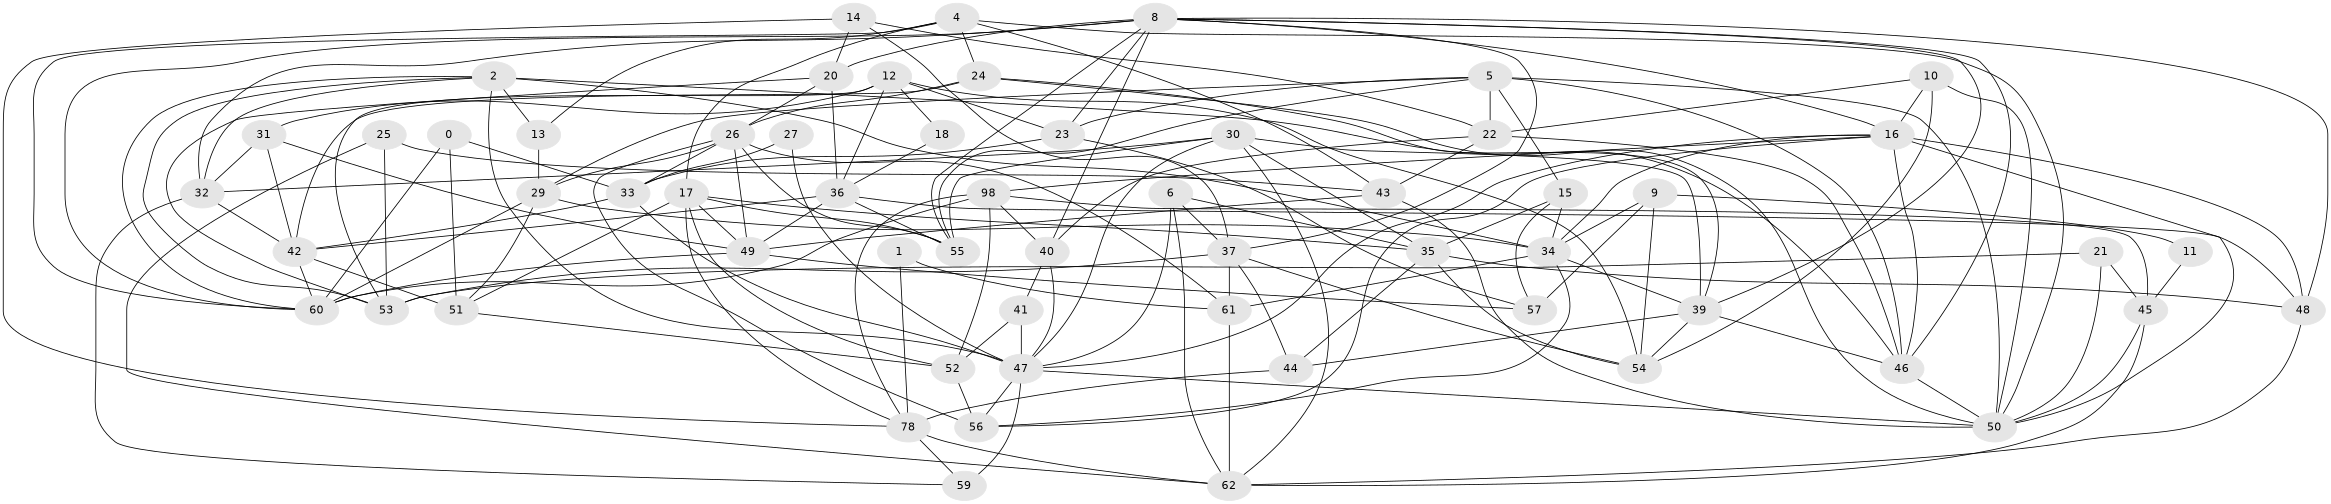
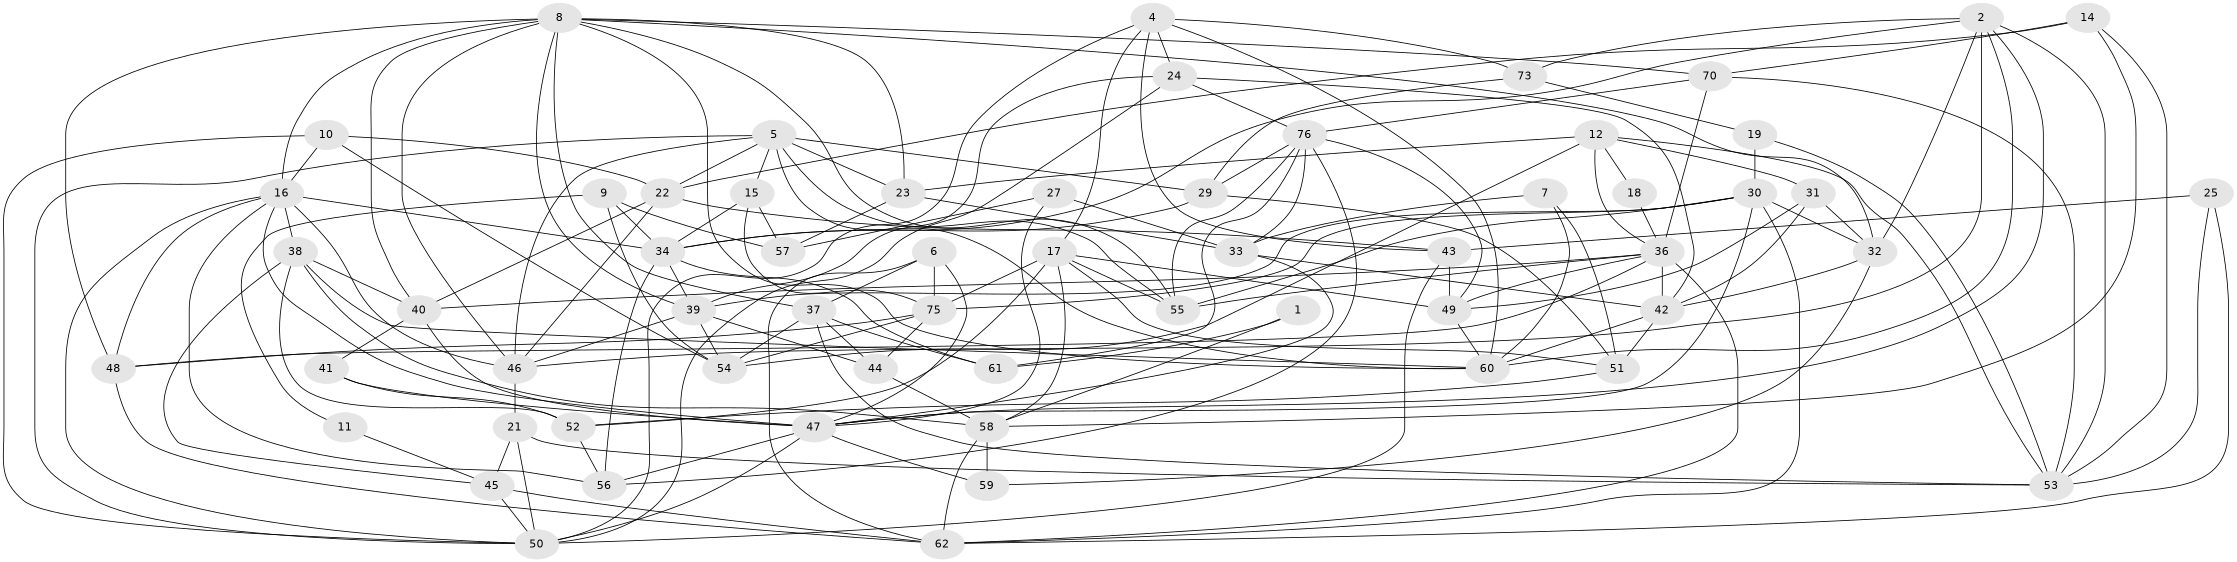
node "20": label "20" -> "70"
node "0": label "0" -> "7"
node "13": label "13" -> "73"
node "26": label "26" -> "76"
node "19": added
edge "14" -- "37": now "14" -- "53"
node "98": label "98" -> "38"
edge "29" -- "60": now "5" -- "60"
node "35": label "35" -> "75"
edge "36" -- "40": added
edge "49" -- "57": now "27" -- "57"
edge "61" -- "62": now "36" -- "62"
edge "46" -- "50": now "46" -- "21"
node "78": label "78" -> "58"
